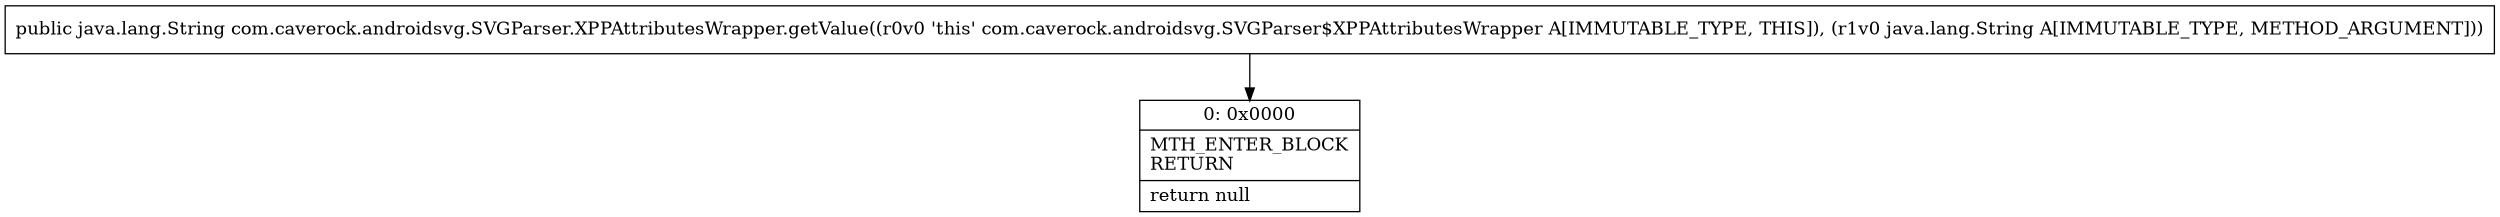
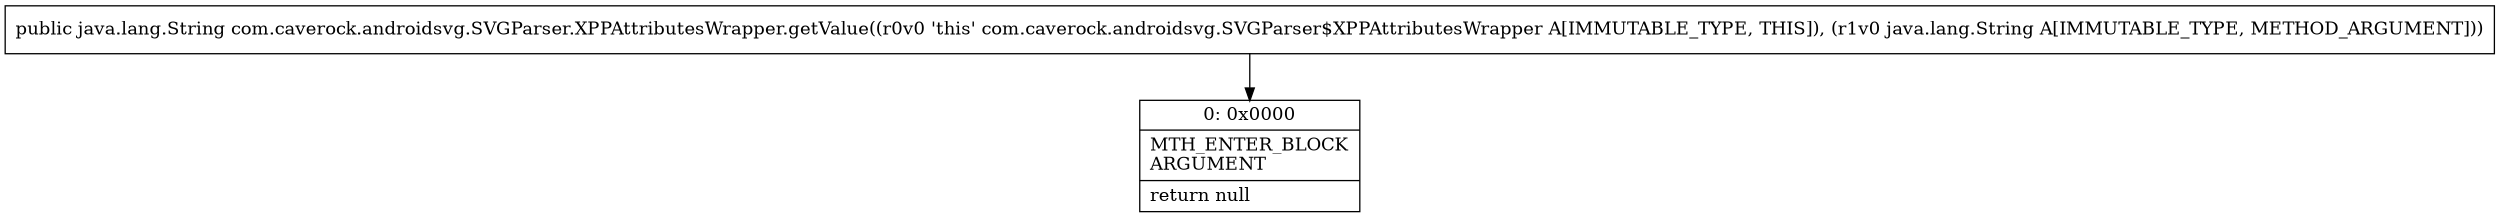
node "0: 0x0000": text "RETURN" -> "ARGUMENT"
